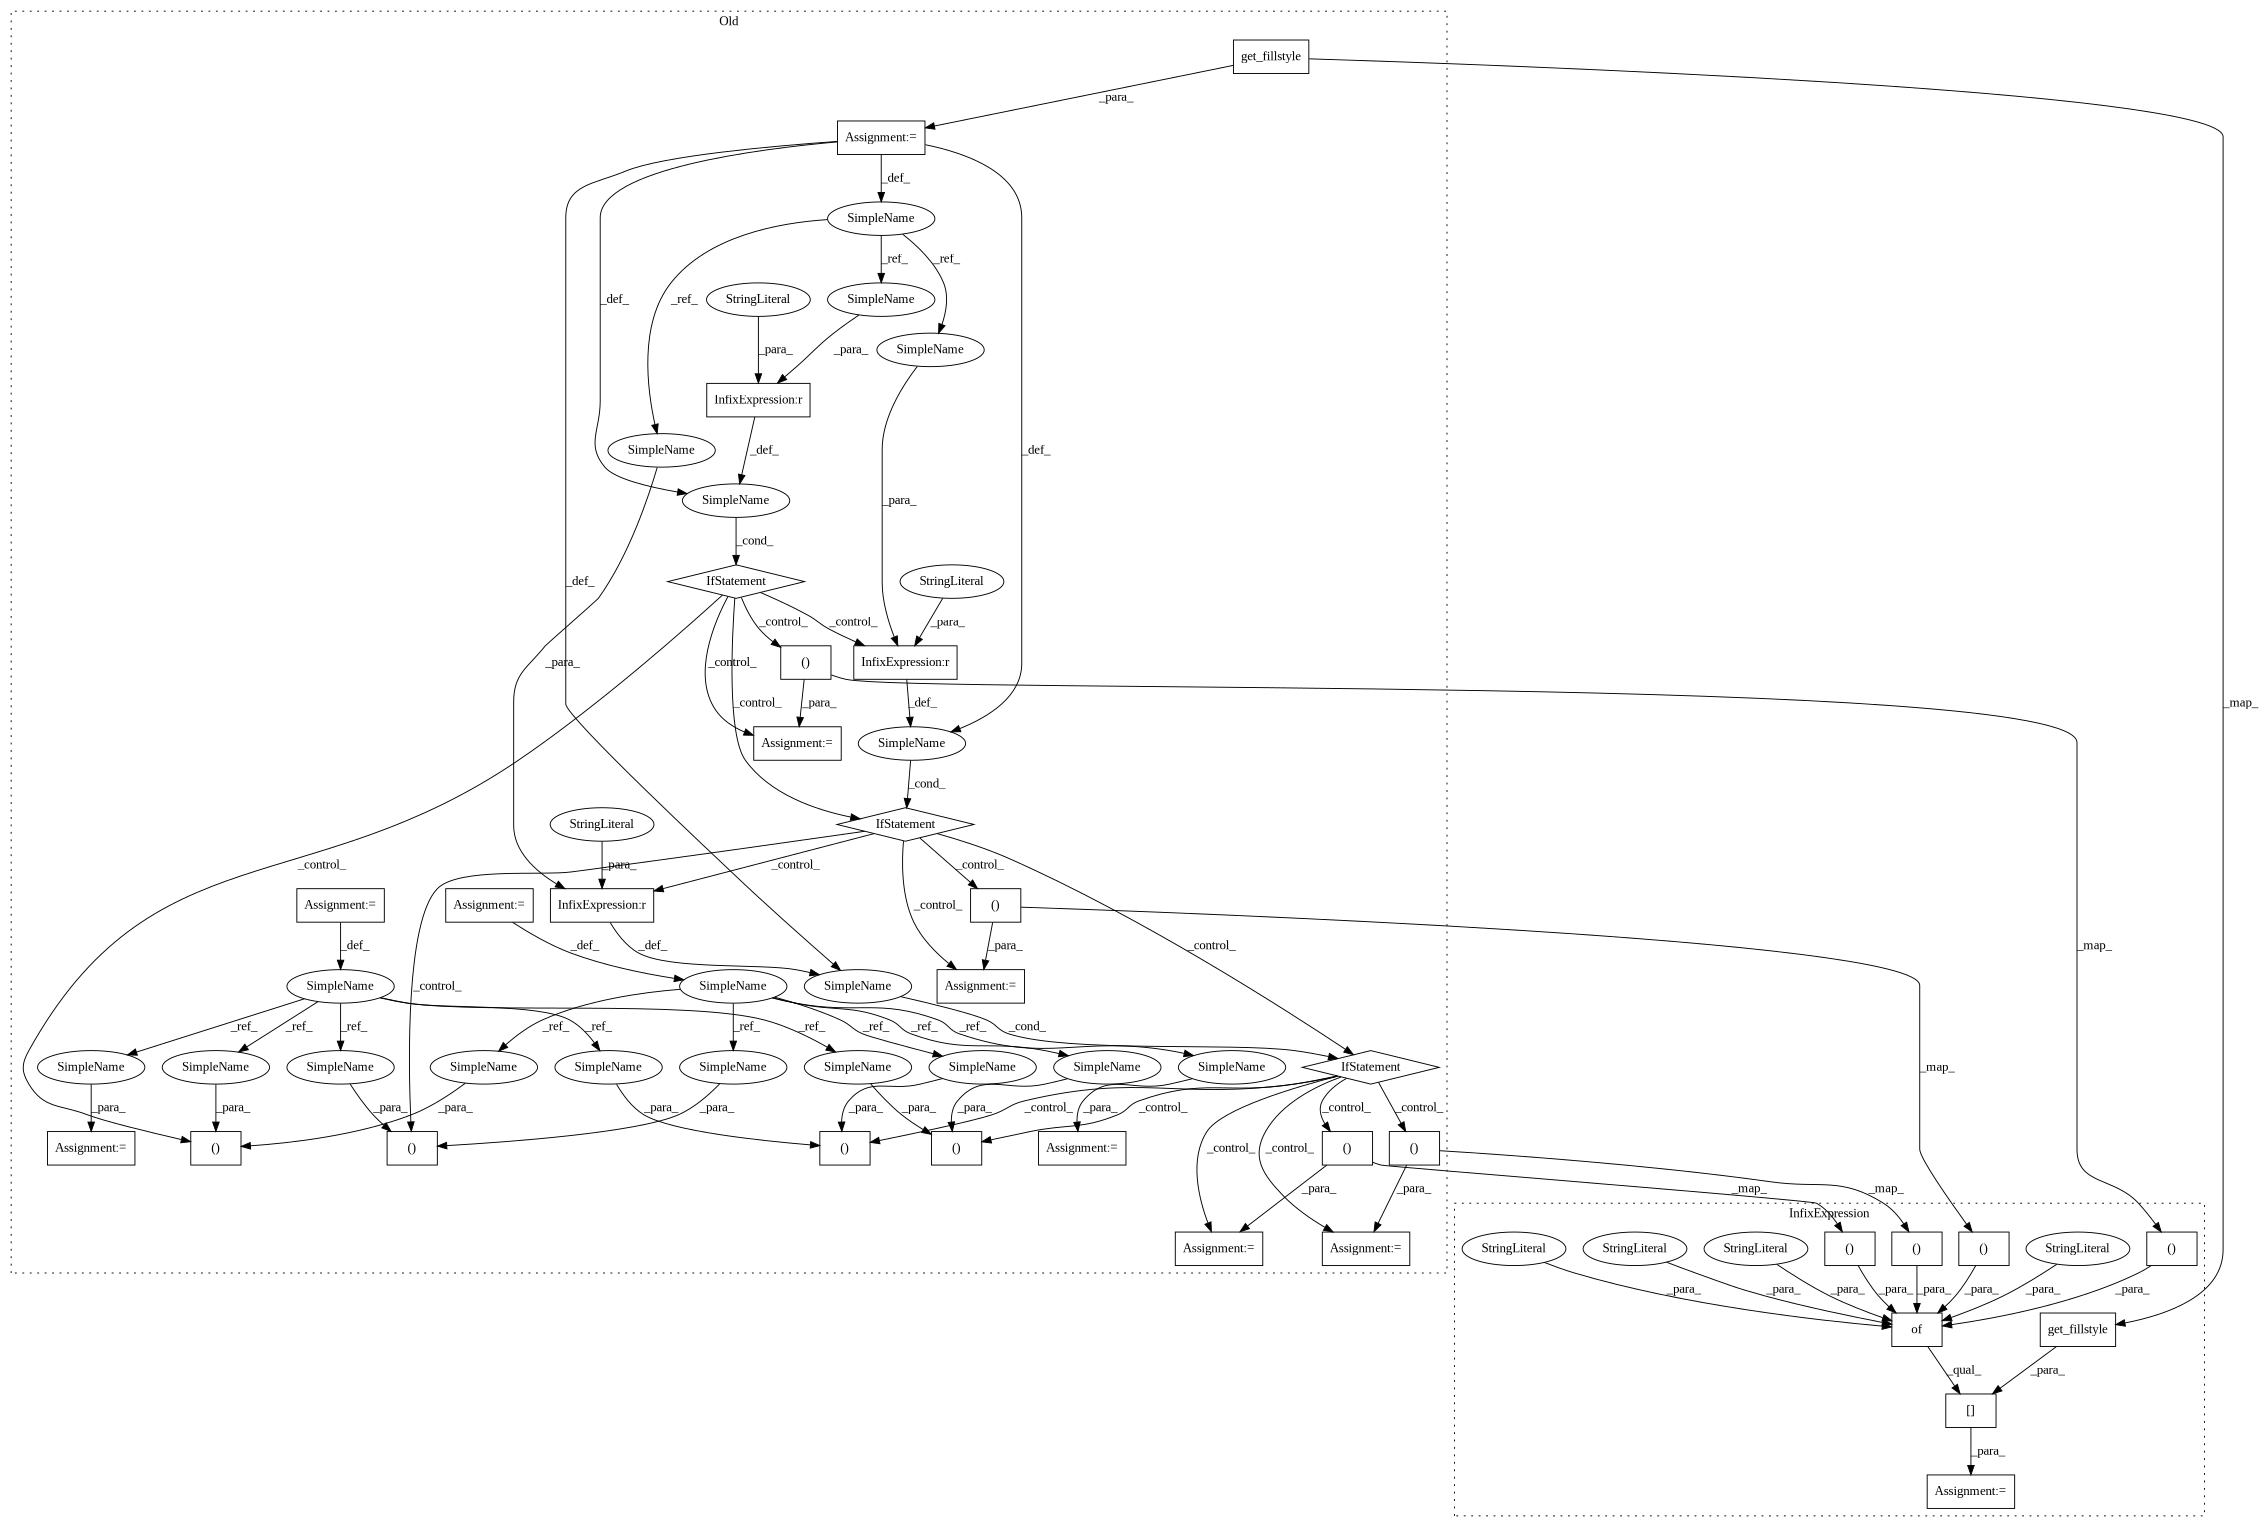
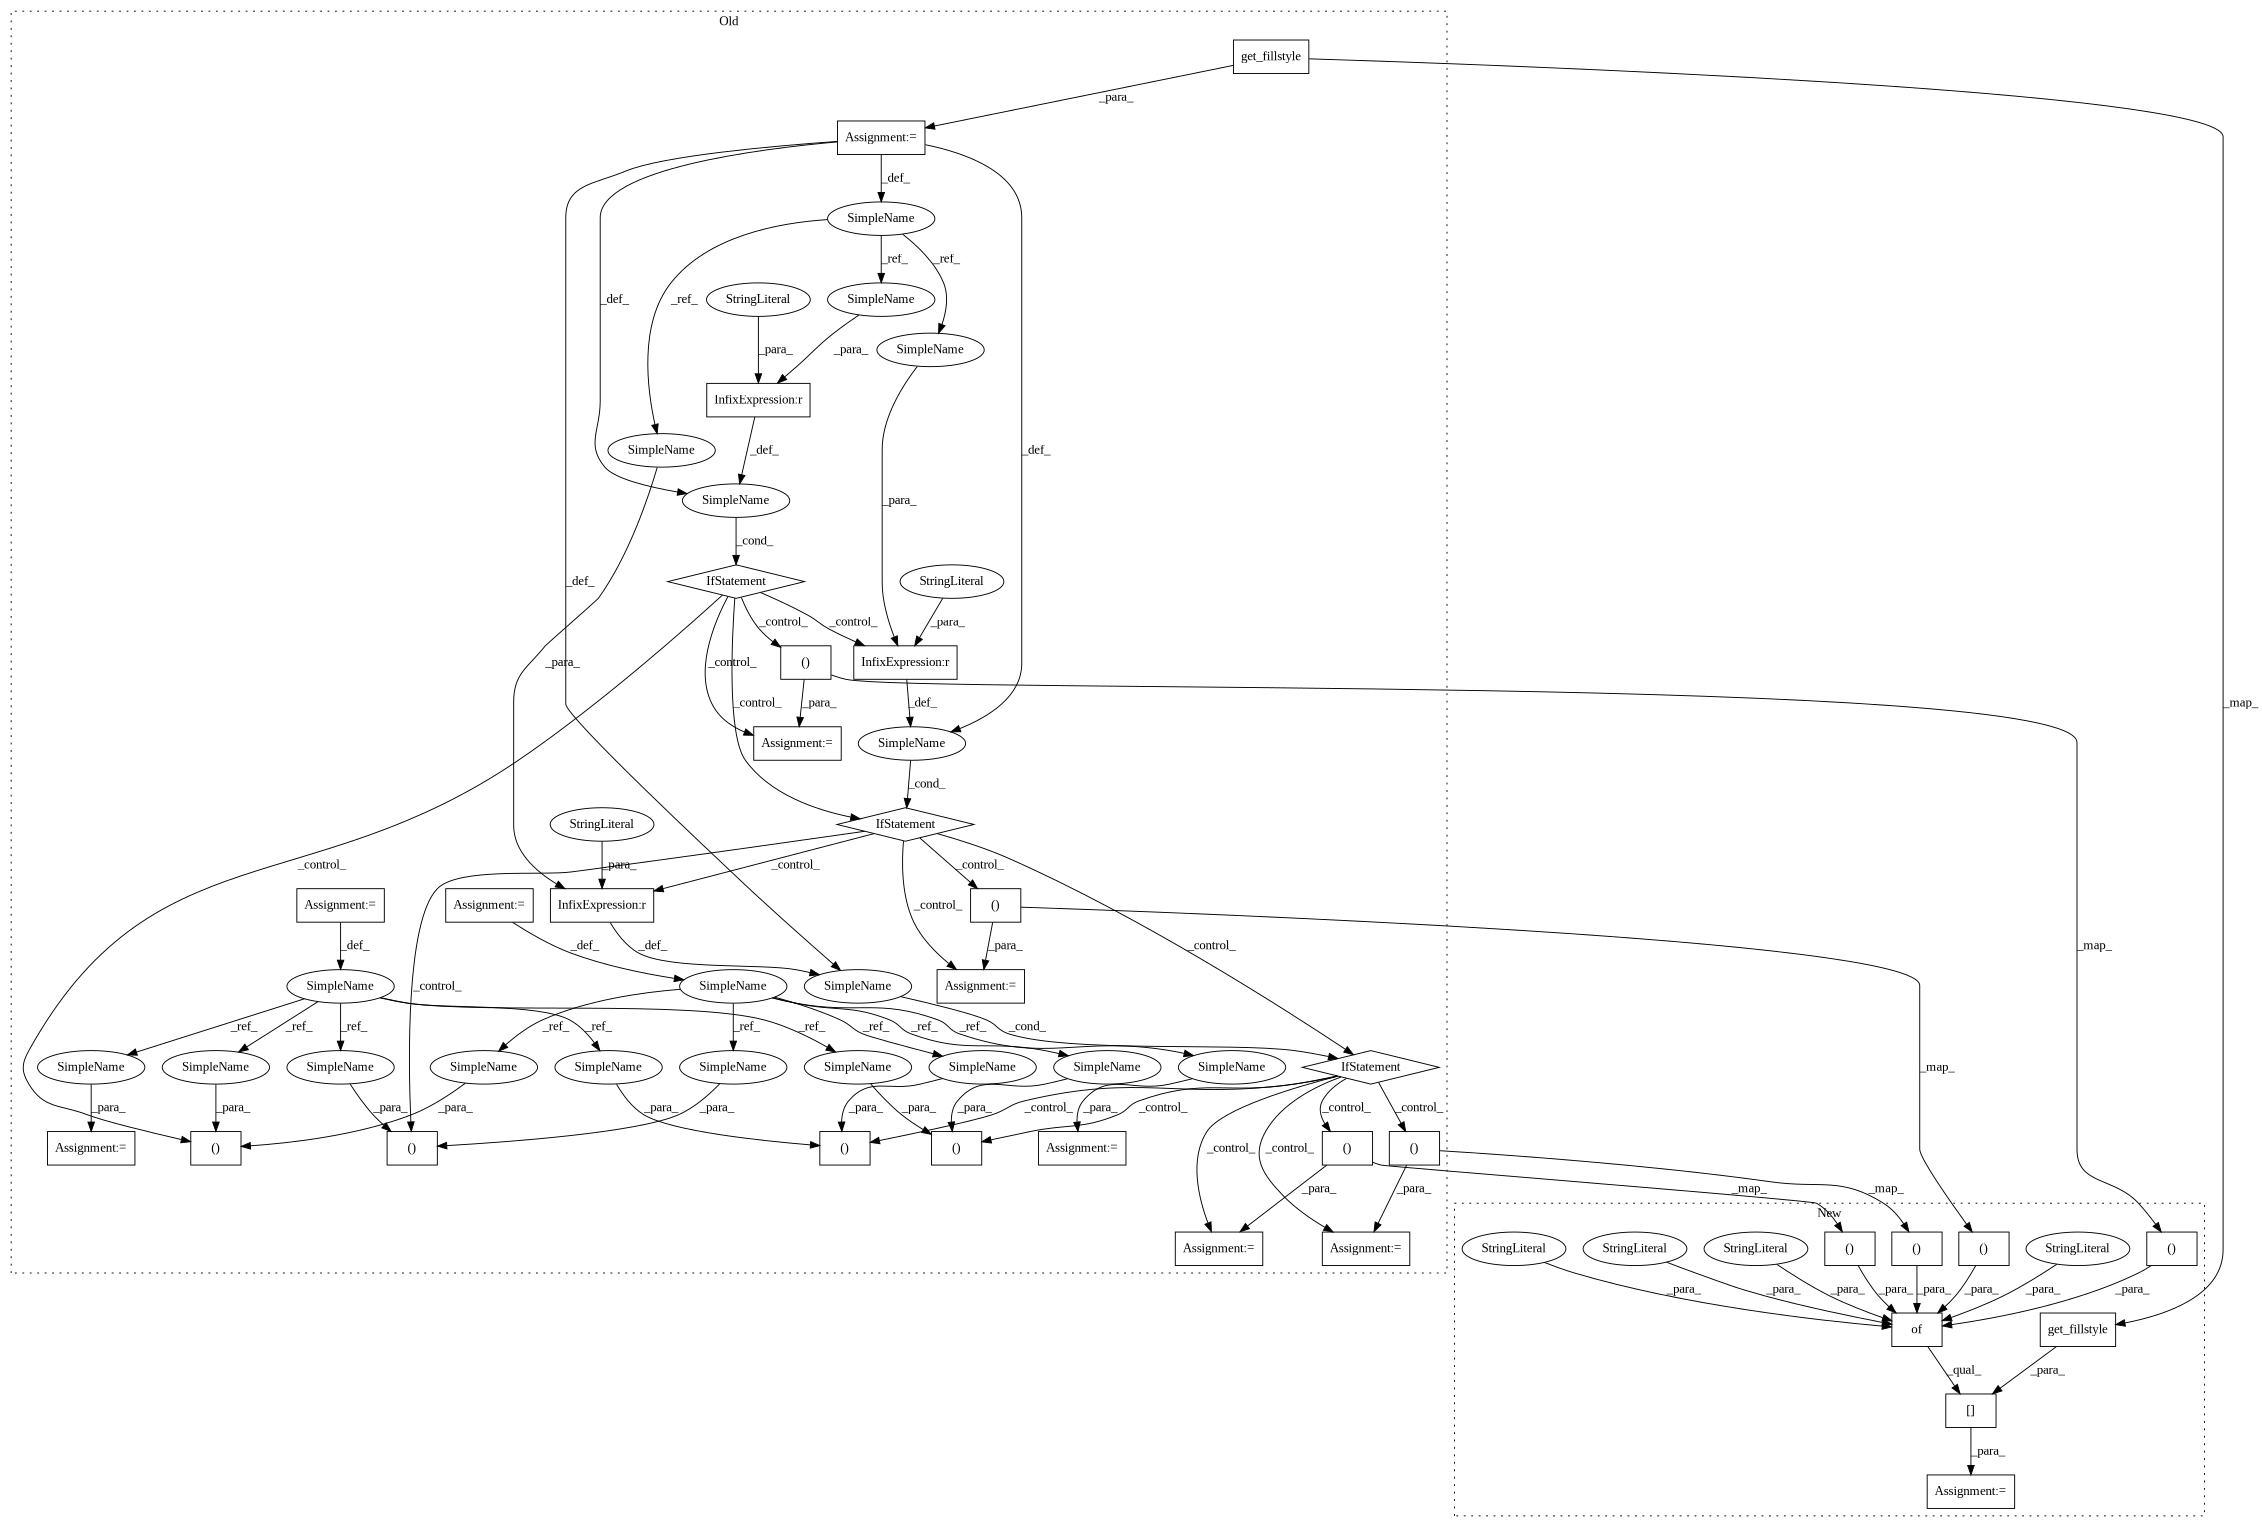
cluster "InfixExpression": label "InfixExpression" -> "New"
